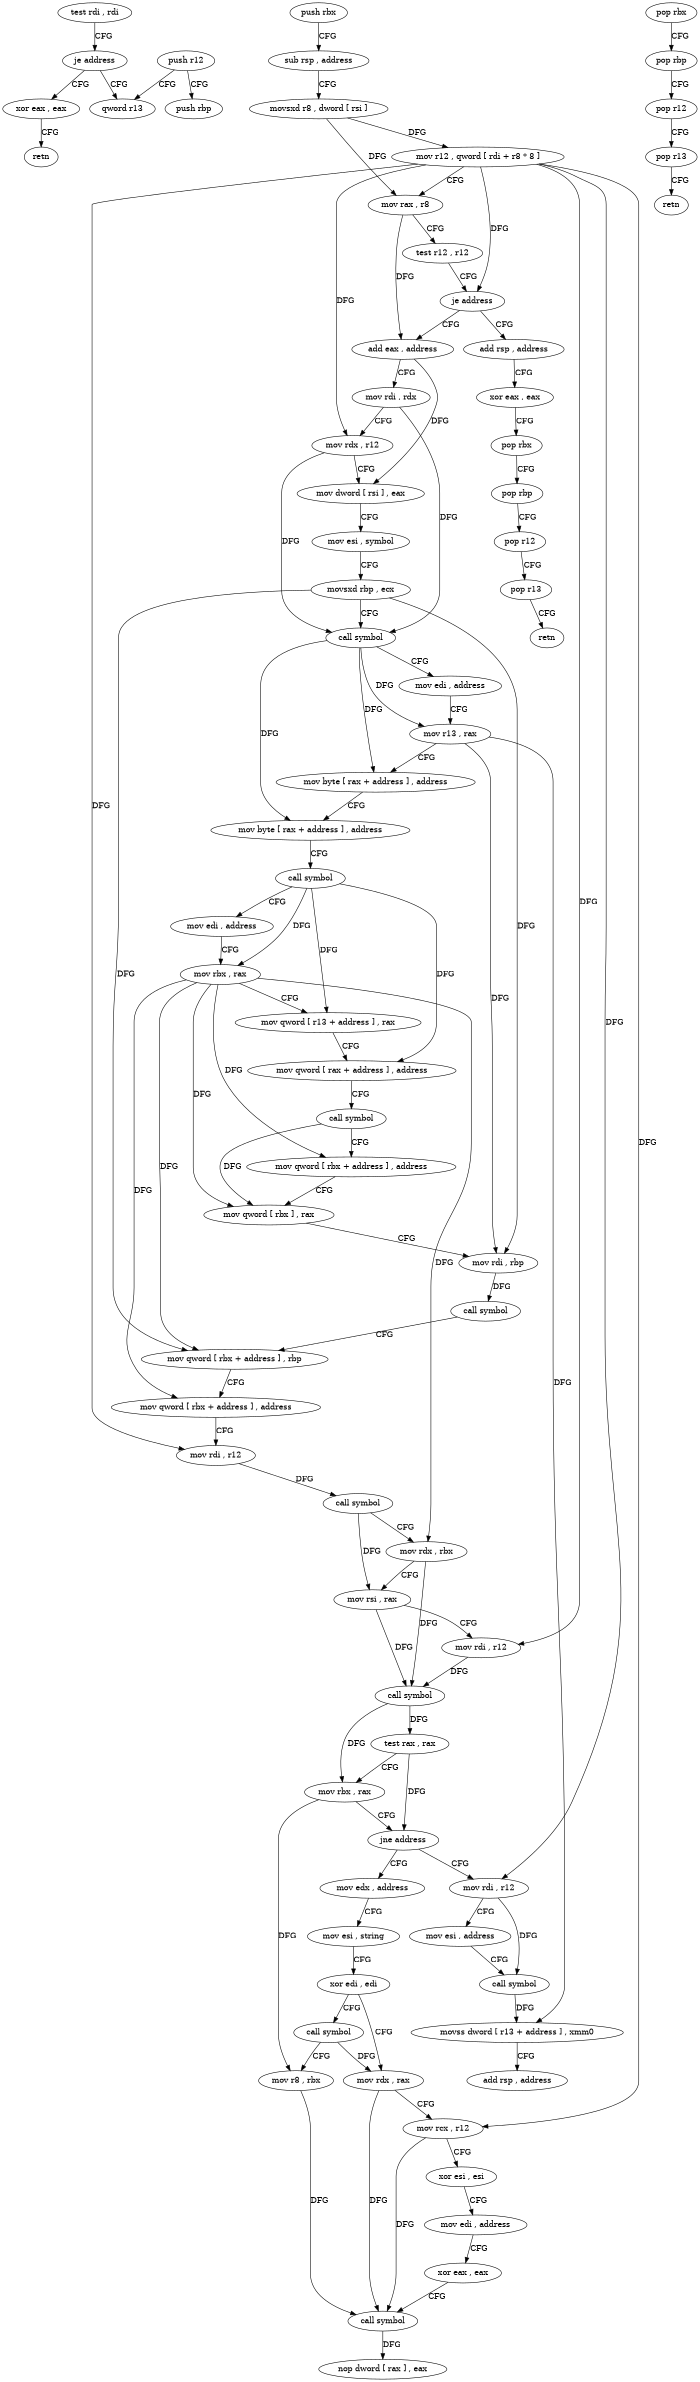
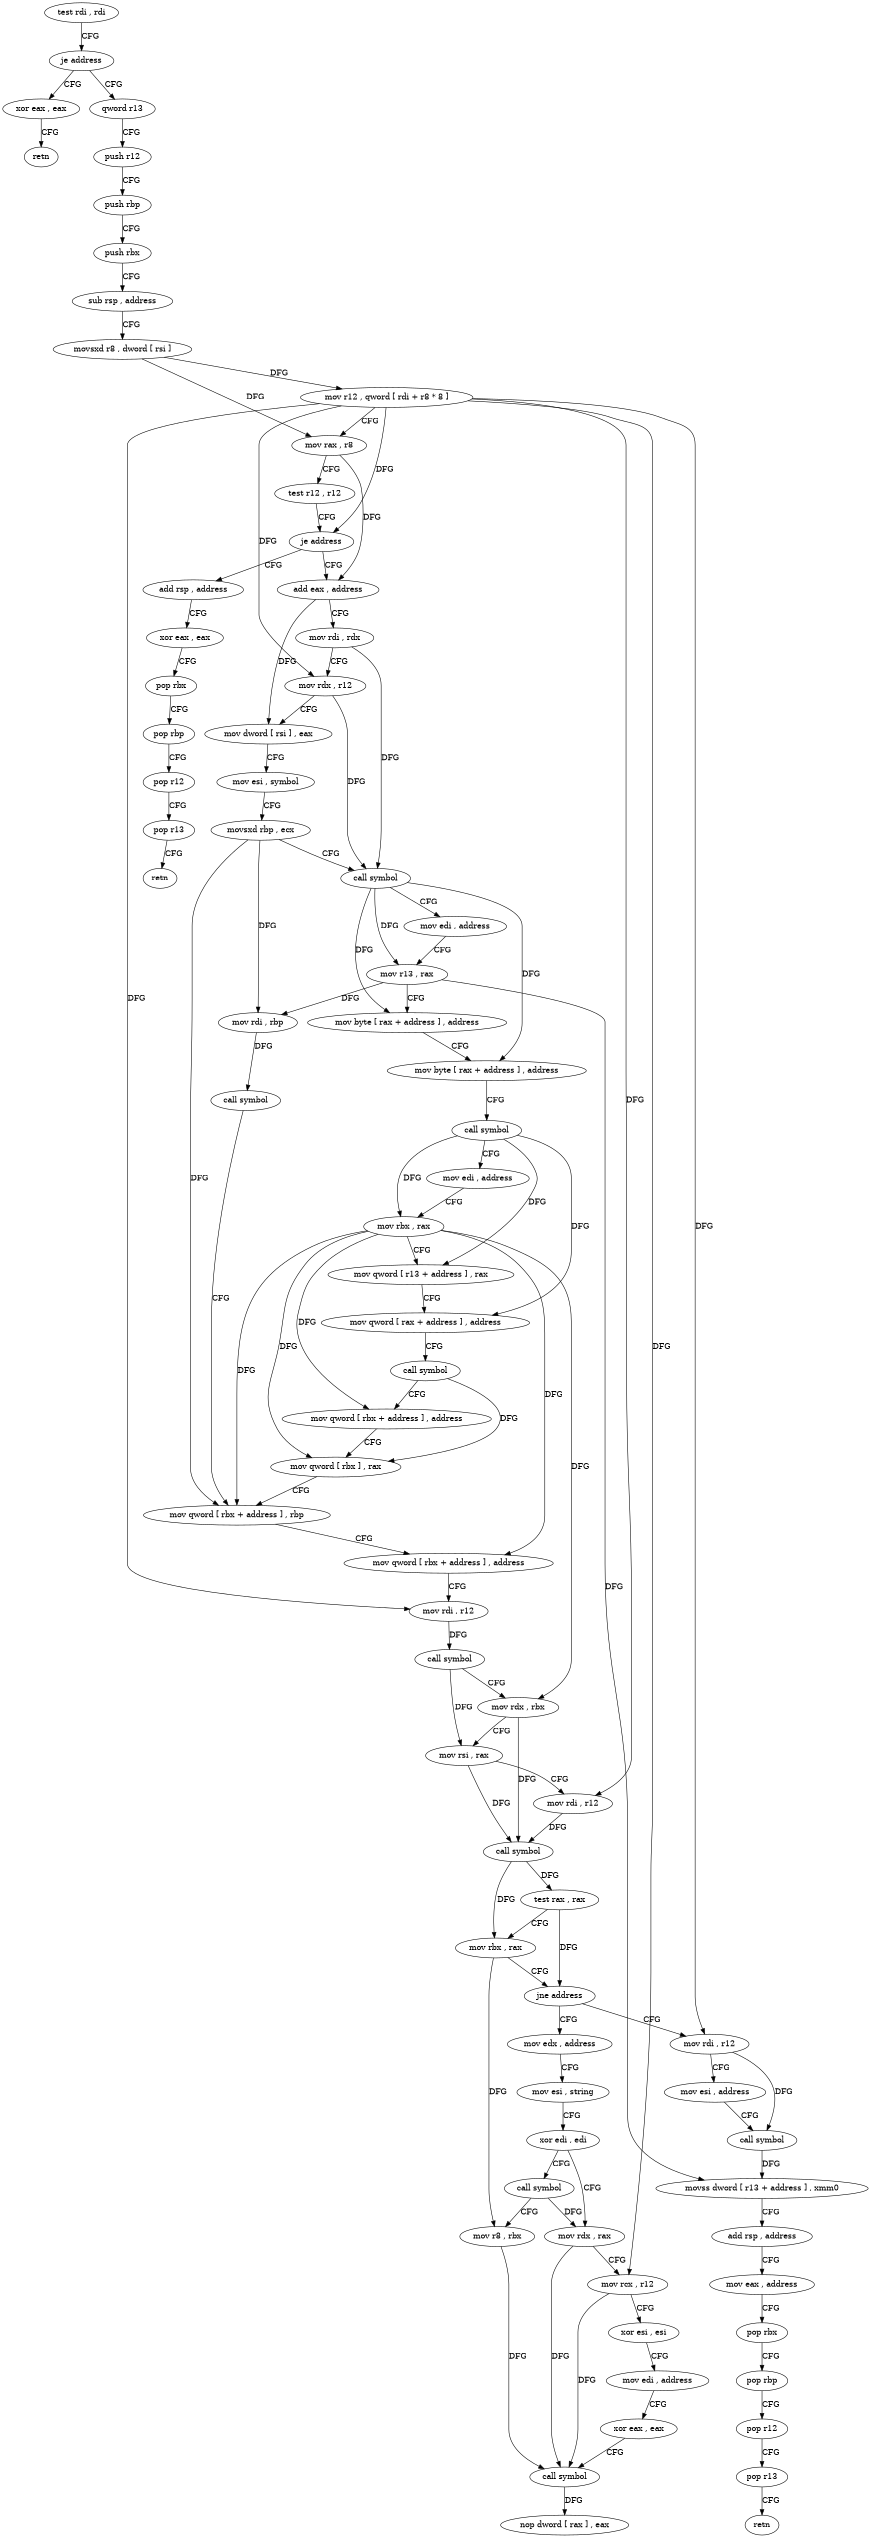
edge "push r12" -> "qword r13": reversed
edge "push rbp" -> "push rbx": added, label "CFG"
edge "mov qword [ rbx ] , rax" -> "mov rdi , rbp": now "mov qword [ rbx ] , rax" -> "mov qword [ rbx + address ] , rbp"
node "mov eax , address": added
